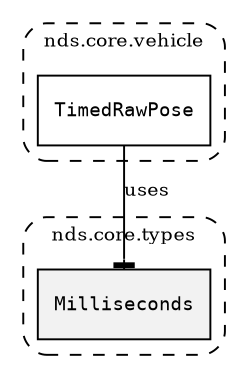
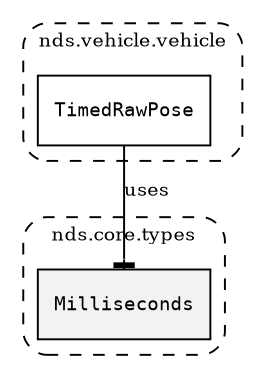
cluster "nds.core.vehicle": label "nds.core.vehicle" -> "nds.vehicle.vehicle"
